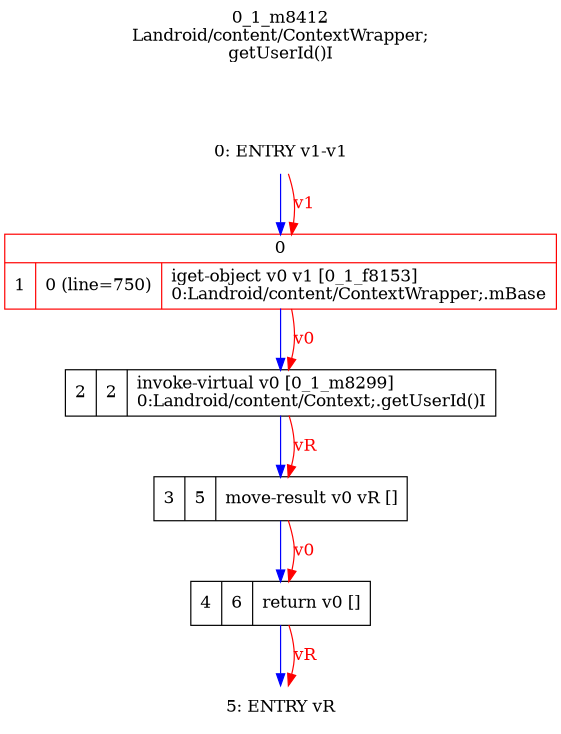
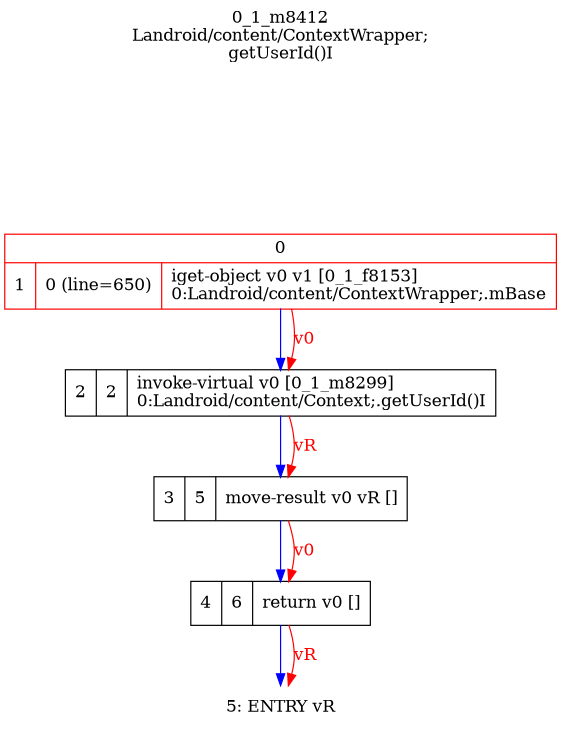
node "0: ENTRY v1-v1": removed
node "0": text "0 (line=750)" -> "0 (line=650)"
